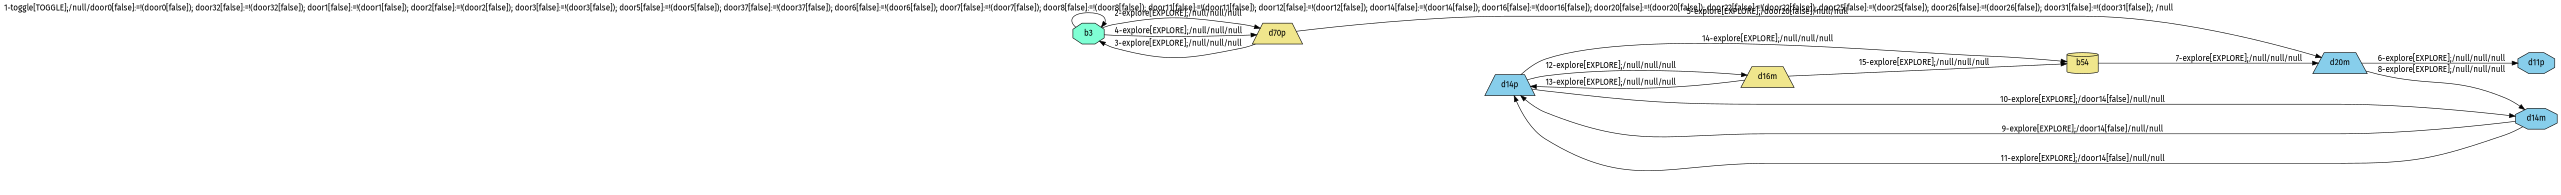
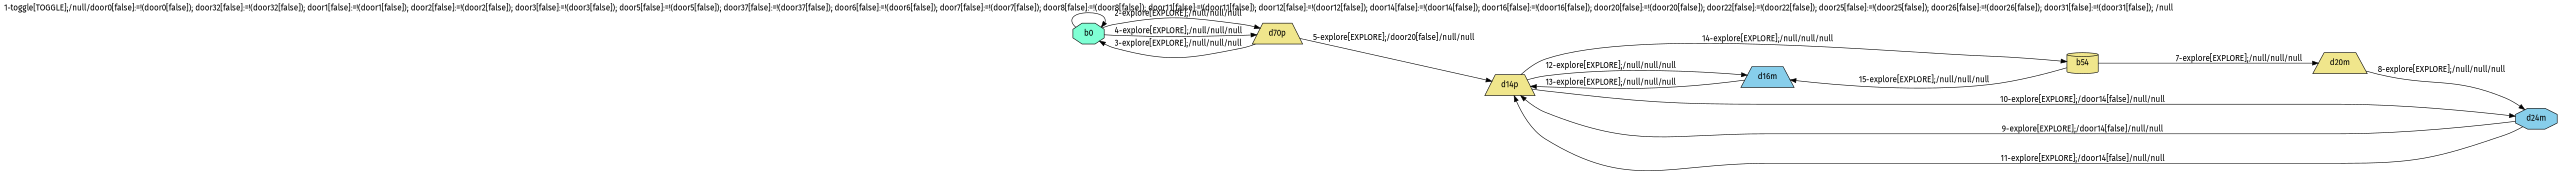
edge "d70p" -> "d20m": now "d70p" -> "d14p"
node "b3": label "b3" -> "b0"
node "d20m": fillcolor skyblue -> khaki
node "d11p": removed
edge "d16m" -> "b54": reversed
node "d16m": fillcolor khaki -> skyblue
node "d14p": fillcolor skyblue -> khaki
node "d14m": label "d14m" -> "d24m"
